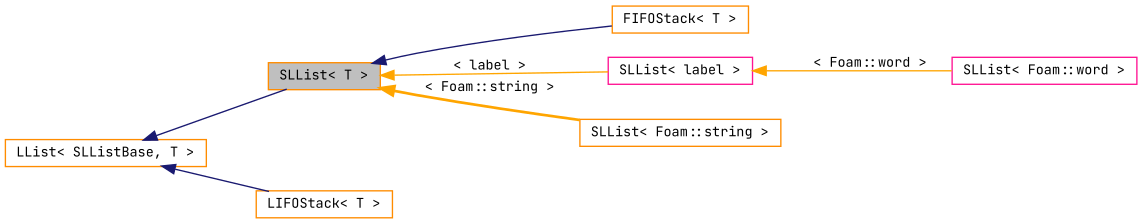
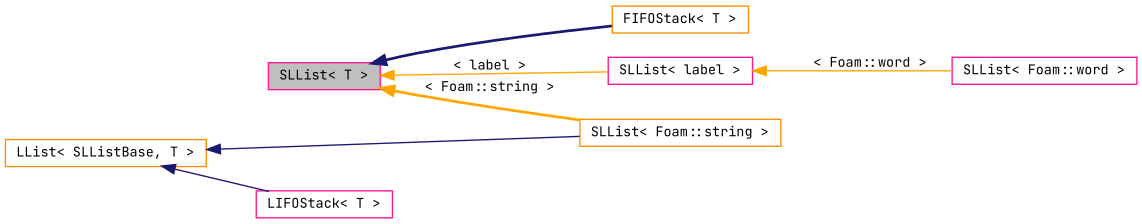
edge "FIFOStack< T >" -> "SLList< T >": style solid -> bold
node "SLList< T >": color darkorange -> deeppink
edge "SLList< T >" -> "LList< SLListBase, T >": now "SLList< Foam::string >" -> "LList< SLListBase, T >"
node "LIFOStack< T >": color darkorange -> deeppink
